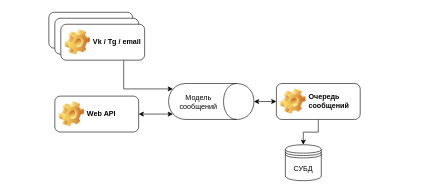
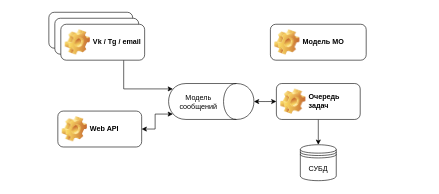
node "Модель МО": added
node "Очередь сообщений": label "Очередь сообщений" -> "Очередь задач"
node "Web API": moved (96, 114) -> (99, 129)
node "СУБД": moved (303, 163) -> (318, 163)
